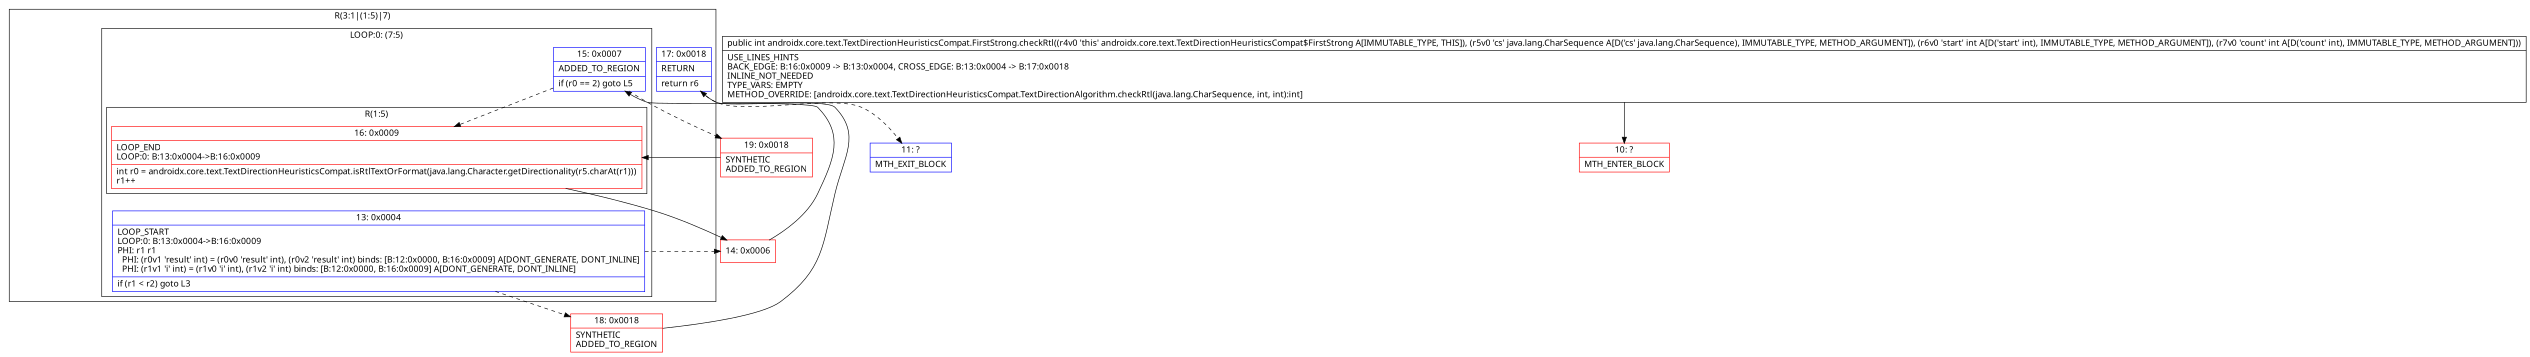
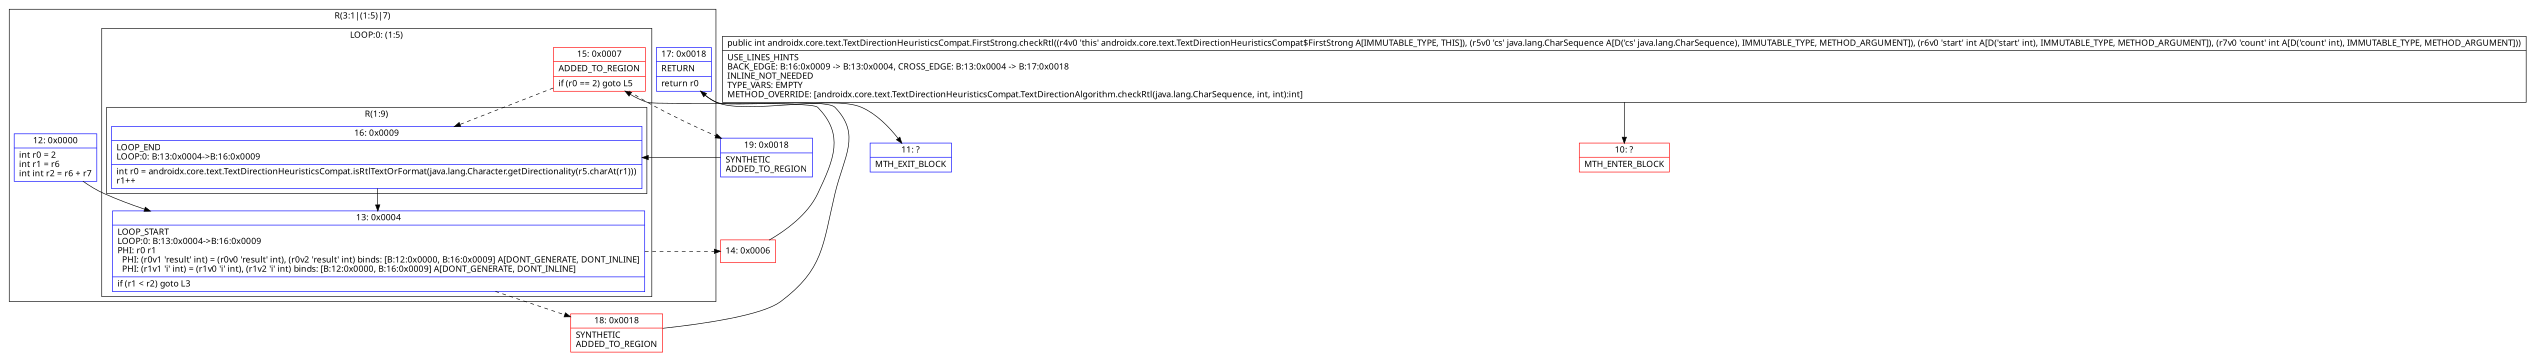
cluster "LOOP:0: (7:5)": label "LOOP:0: (7:5)" -> "LOOP:0: (1:5)"
node "15: 0x0007": color blue -> red
node "17: 0x0018": text "return r6" -> "return r0"
edge "17: 0x0018" -> "11: ?": style dashed -> solid
cluster "R(1:5)": label "R(1:5)" -> "R(1:9)"
node "12: 0x0000": added
node "16: 0x0009": color red -> blue
node "19: 0x0018": color red -> blue
edge "16: 0x0009" -> "14: 0x0006": now "16: 0x0009" -> "13: 0x0004"
node "13: 0x0004": text "PHI: r1 r1" -> "PHI: r0 r1"
